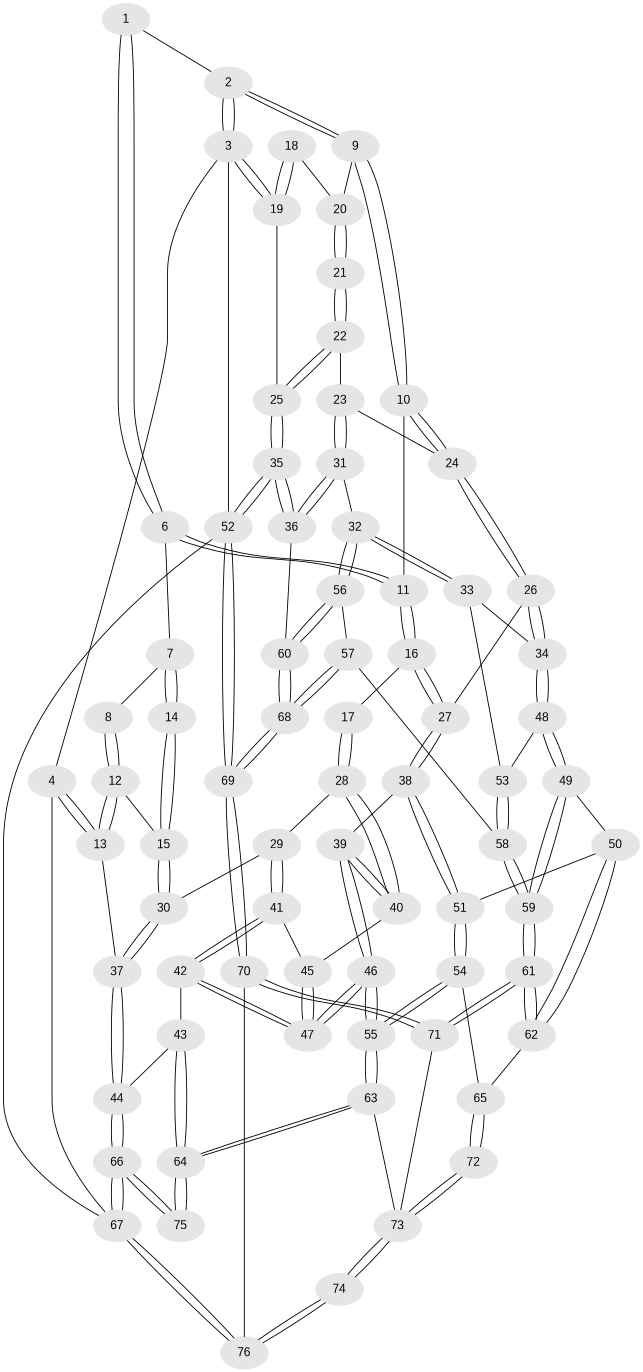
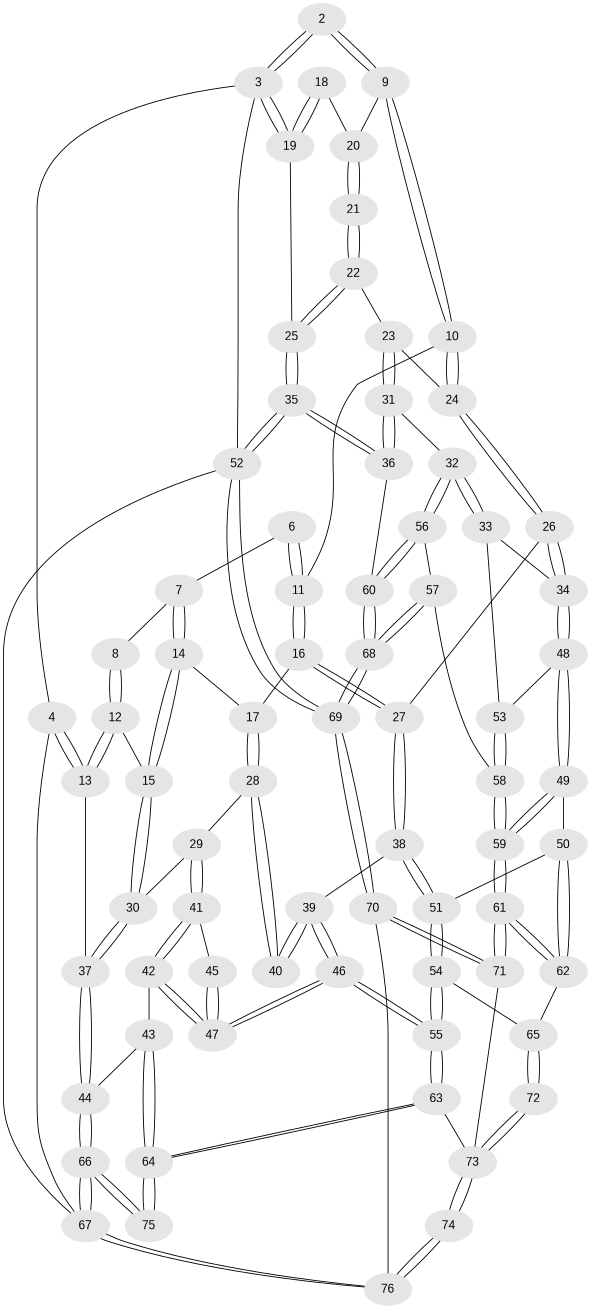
node "1": removed
edge "14" -- "17": added
edge "40" -- "45": removed
